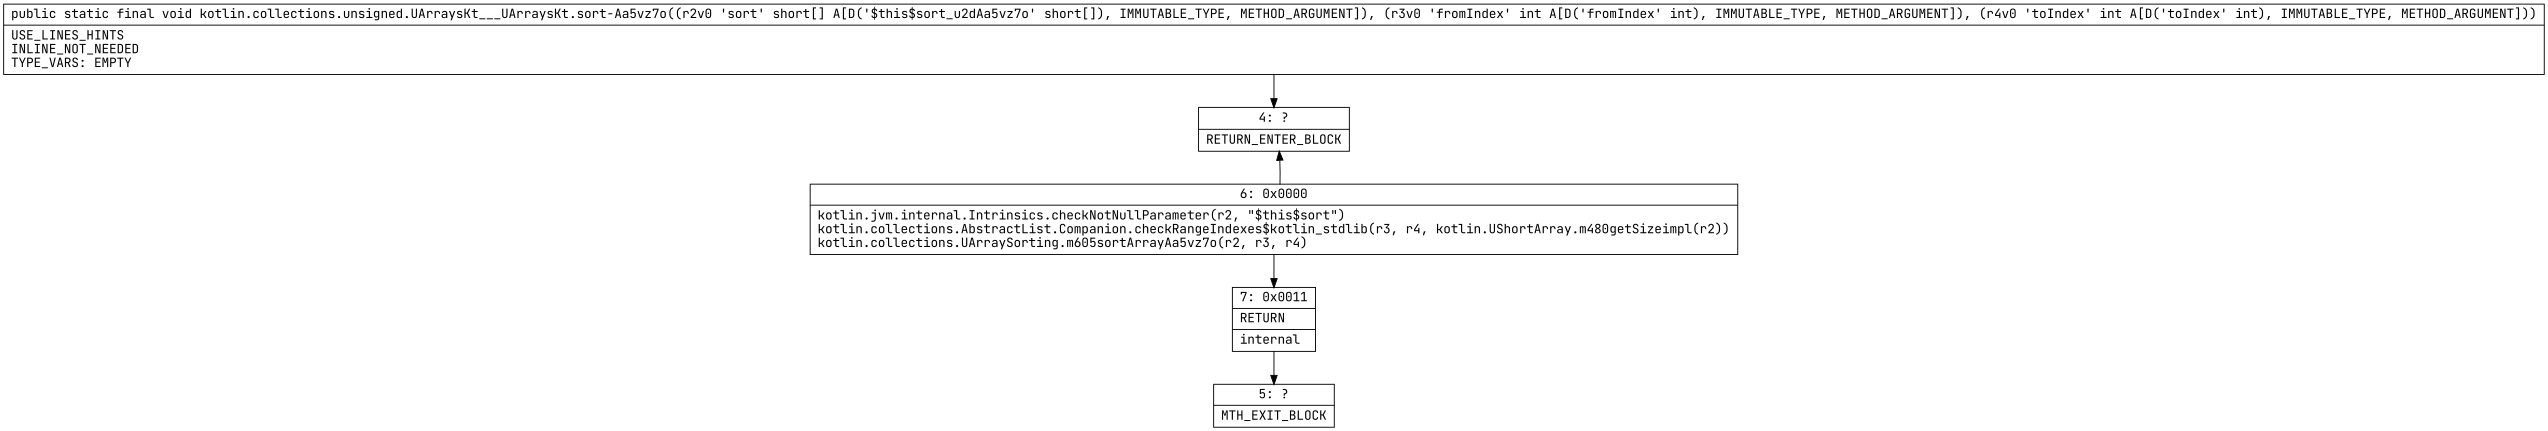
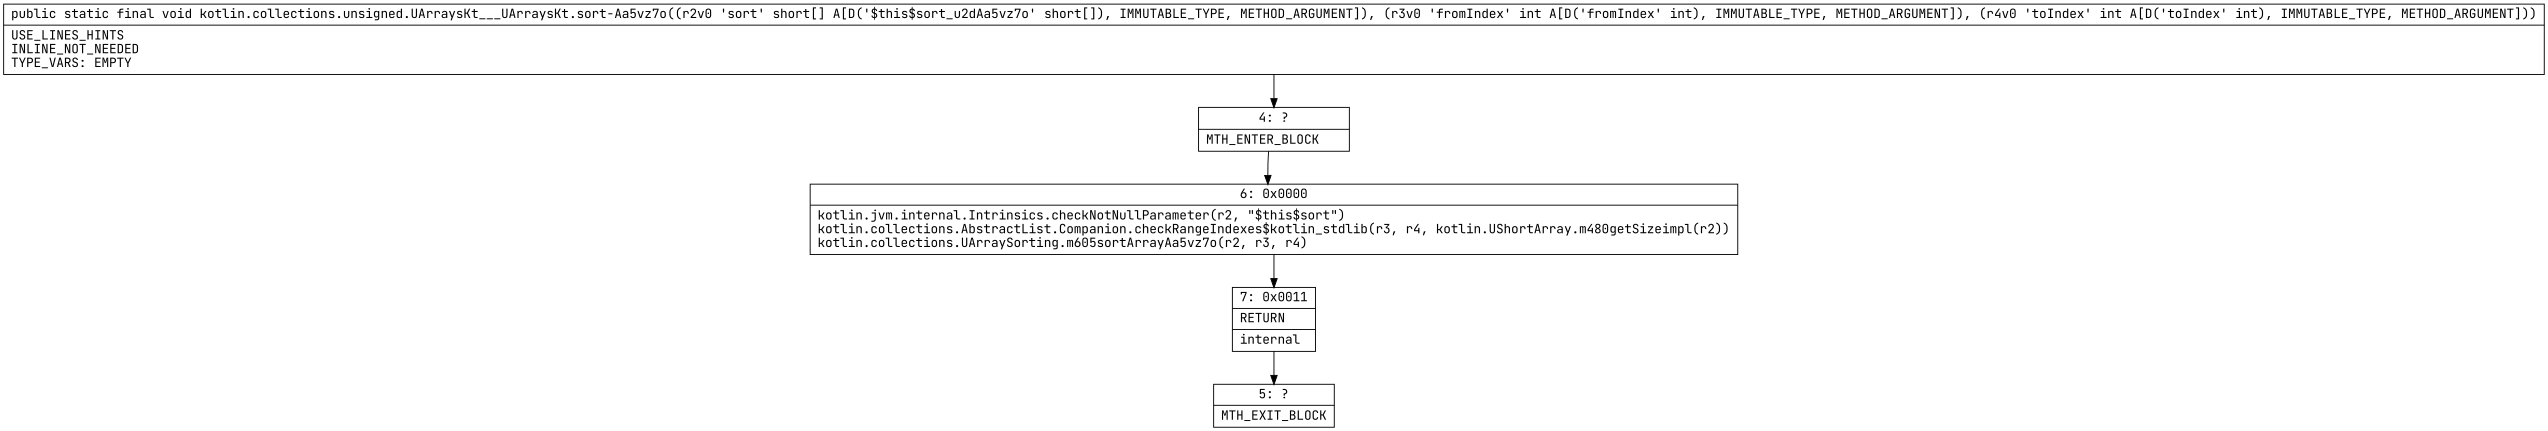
node "4: ?": text "RETURN_ENTER_BLOCK" -> "MTH_ENTER_BLOCK"
edge "6: 0x0000" -> "4: ?": reversed
